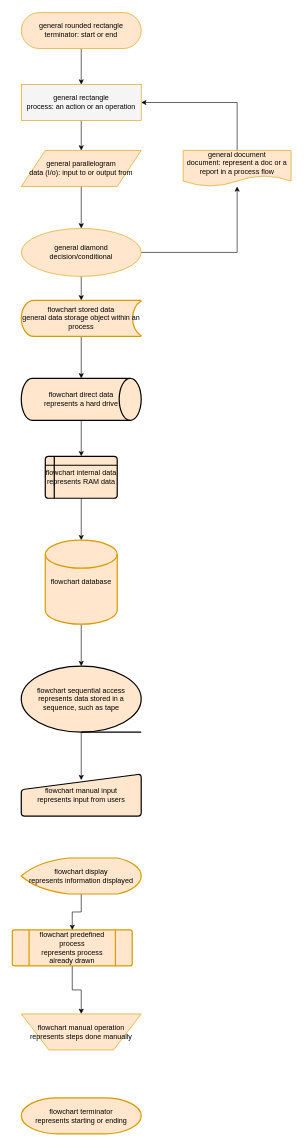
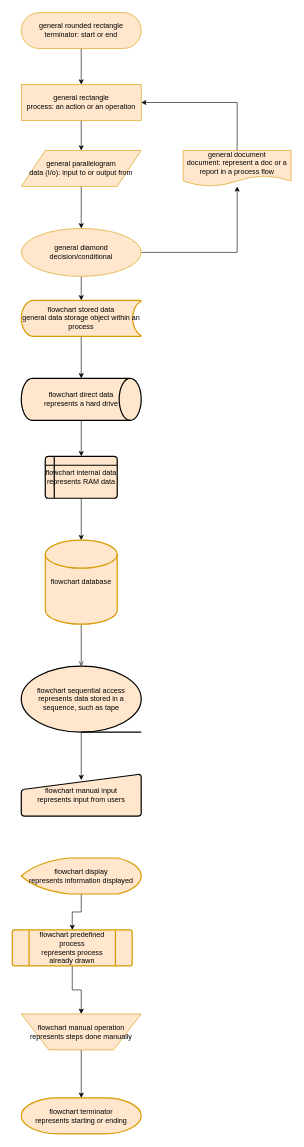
node "general rectangle process: an action or an operation": fillcolor #f5f5f5 -> #ffe6cc
edge "flowchart database" -> "flowchart sequential access represents data stored in a sequence, such as tape": arrowhead classic -> open
edge "flowchart manual operation represents steps done manually" -> "flowchart terminator represents starting or ending": added
